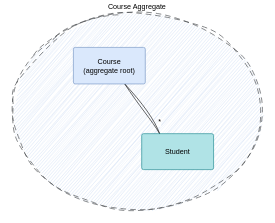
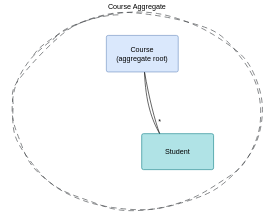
node "Course (aggregate root)": moved (110, 65) -> (143, 53)
node "Course Aggregate": fillcolor #d4e1f5 -> #ffffff
